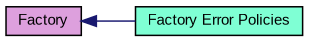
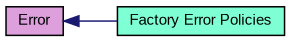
node "Factory": label "Factory" -> "Error"
